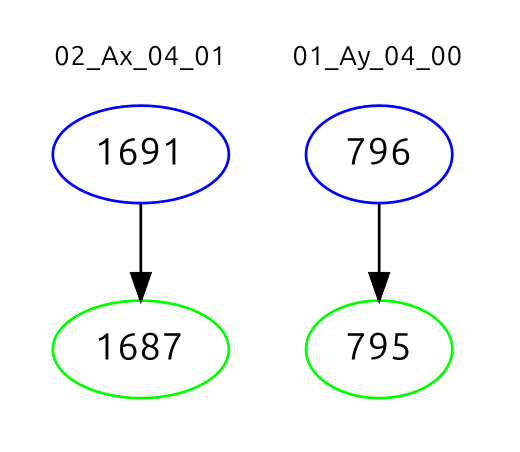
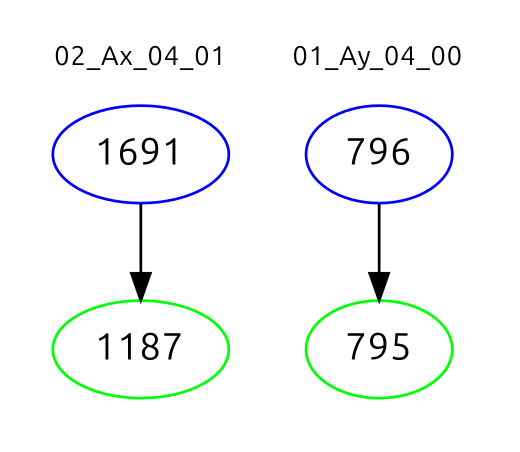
node "1687": label "1687" -> "1187"
